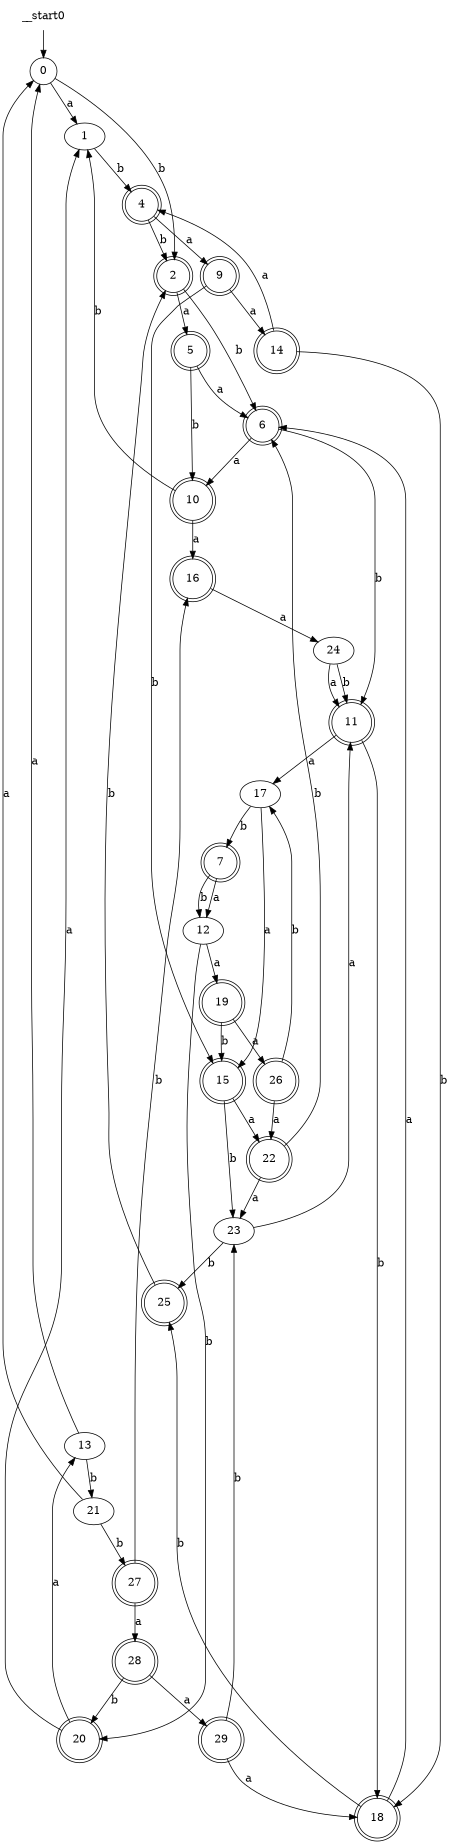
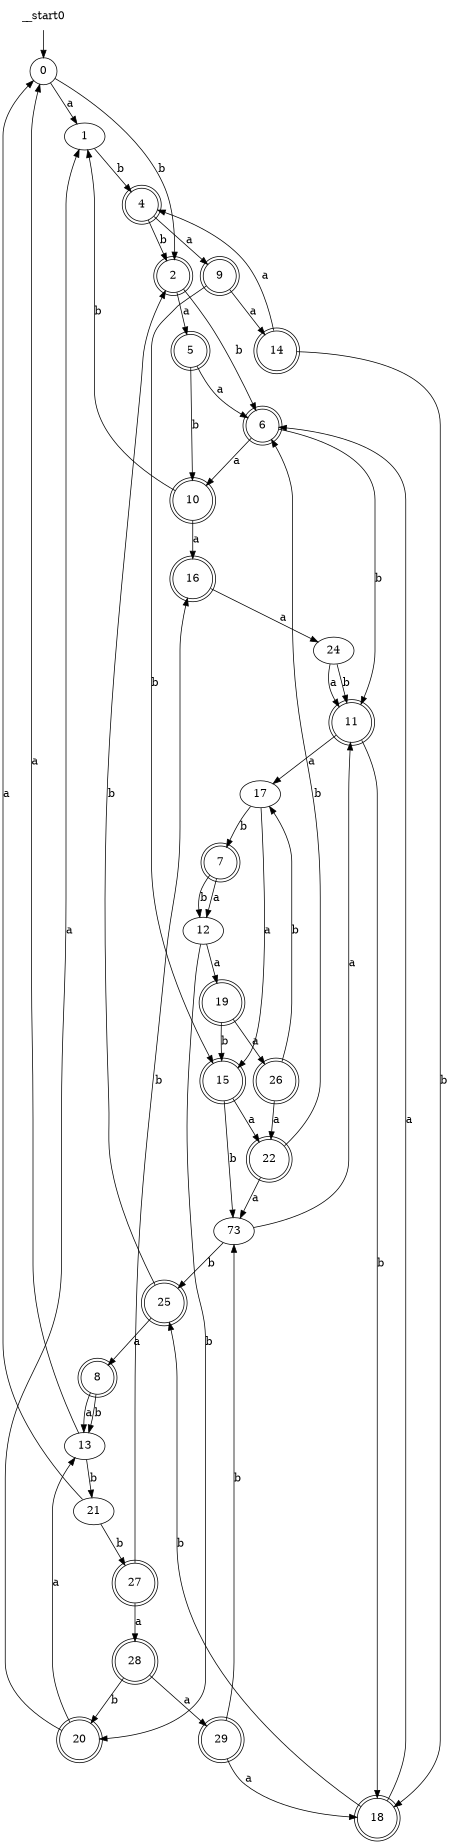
node "23": label "23" -> "73"
node "8": added
